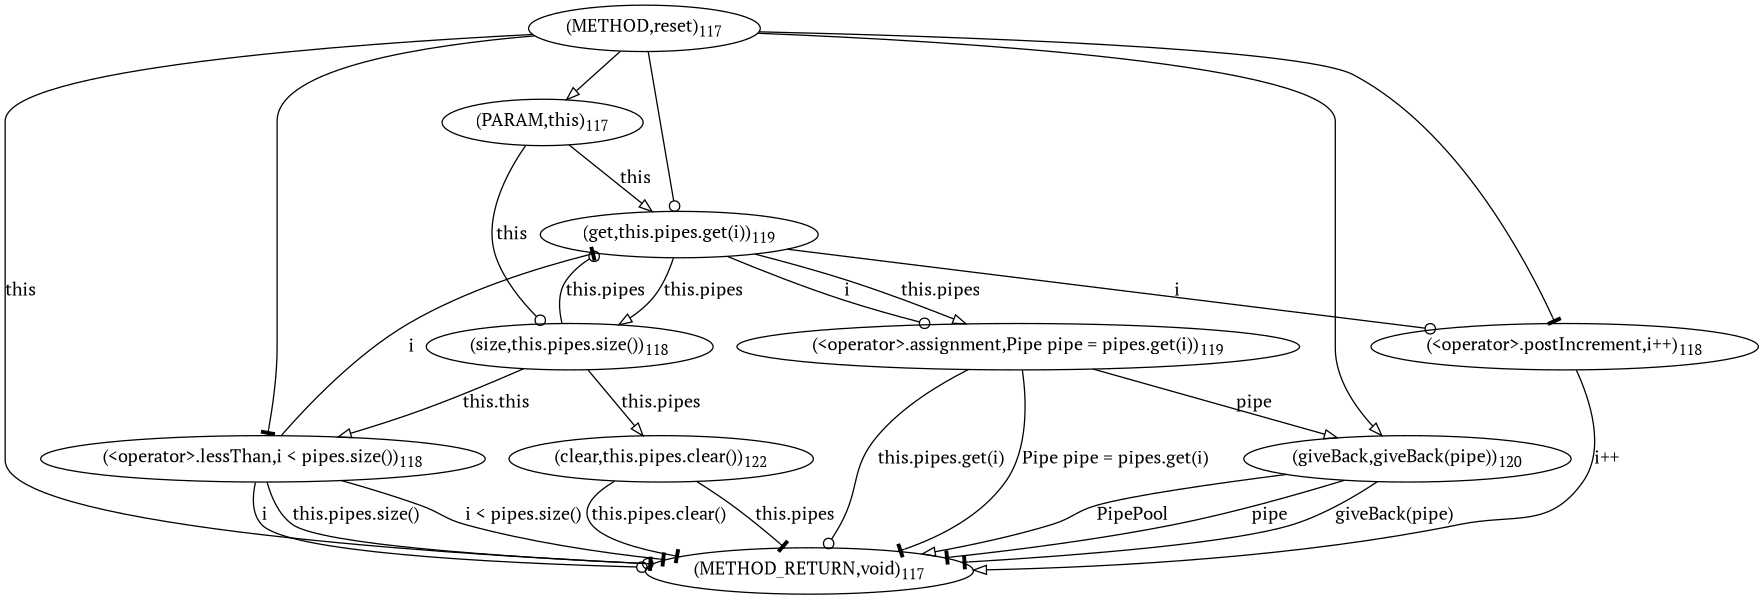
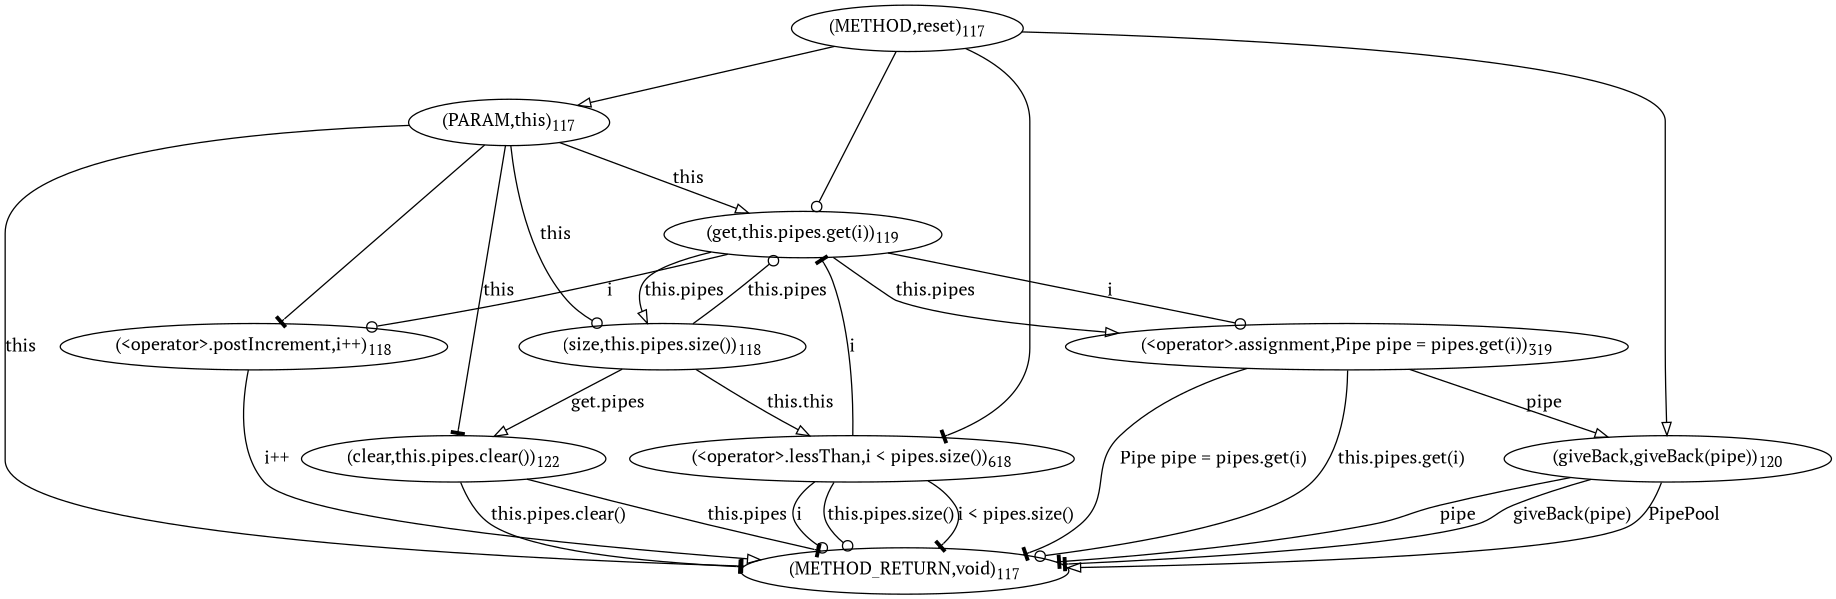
edge "(METHOD,reset)" -> "(<operator>.postIncrement,i++)": now "(PARAM,this)" -> "(<operator>.postIncrement,i++)"
edge "(PARAM,this)" -> "(clear,this.pipes.clear())": added, label "this"
node "(<operator>.assignment,Pipe pipe = pipes.get(i))": text "119" -> "319"
edge "(METHOD,reset)" -> "(METHOD_RETURN,void)": now "(PARAM,this)" -> "(METHOD_RETURN,void)"
edge "(size,this.pipes.size())" -> "(clear,this.pipes.clear())": label "this.pipes" -> "get.pipes"
node "(<operator>.lessThan,i < pipes.size())": text "118" -> "618"
